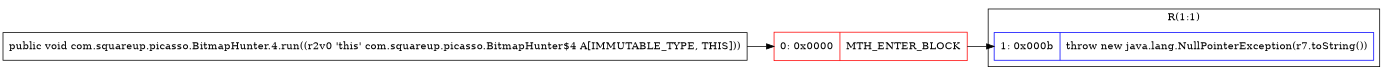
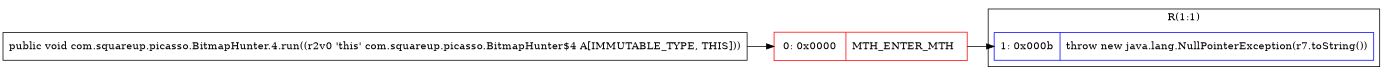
node "0: 0x0000": text "MTH_ENTER_BLOCK" -> "MTH_ENTER_MTH"
